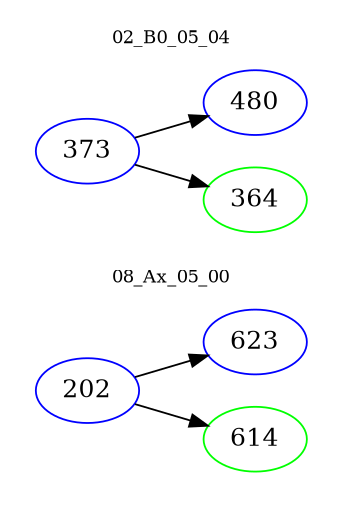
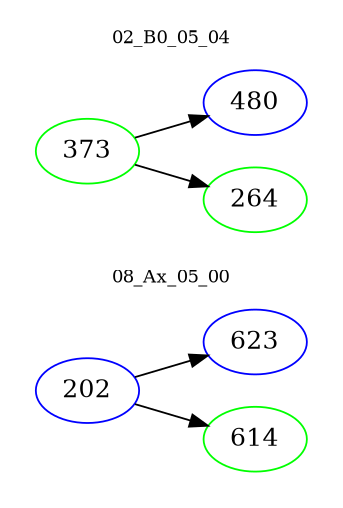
node "373": color blue -> green
node "364": label "364" -> "264"
